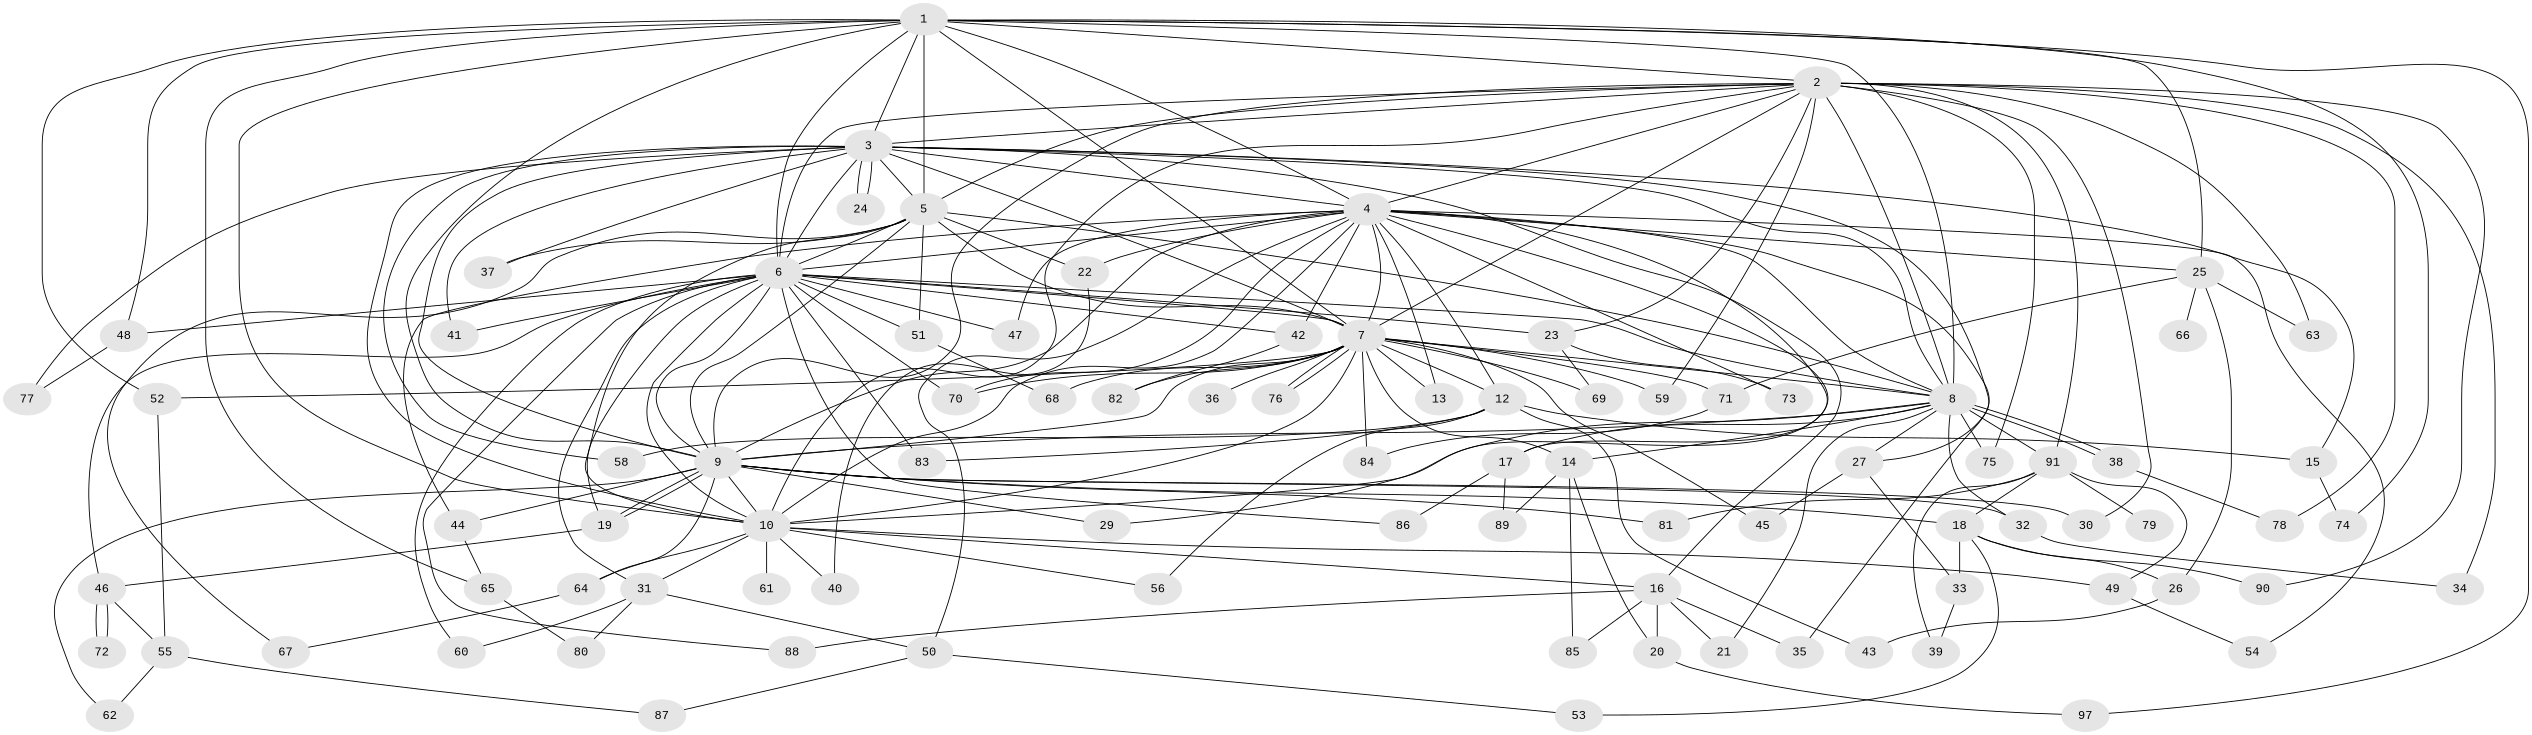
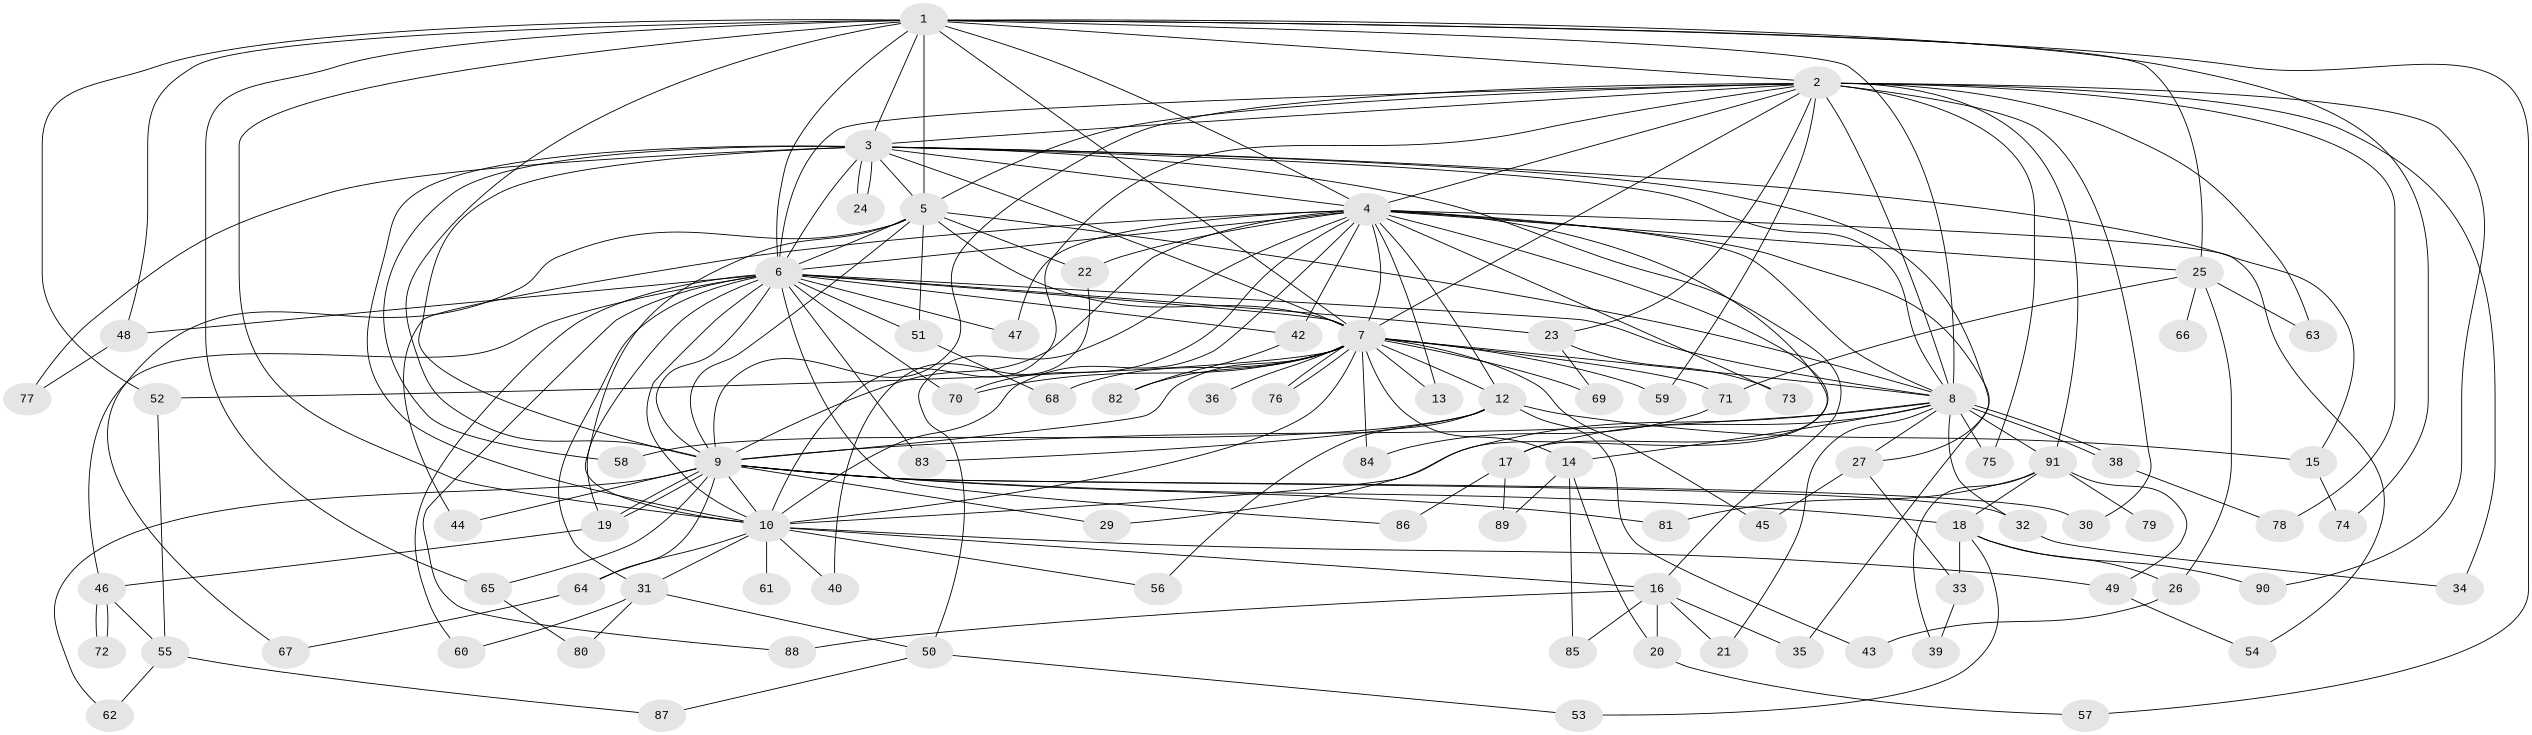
node "37": removed
node "41": removed
edge "44" -- "65": now "9" -- "65"
node "97": label "97" -> "57"
